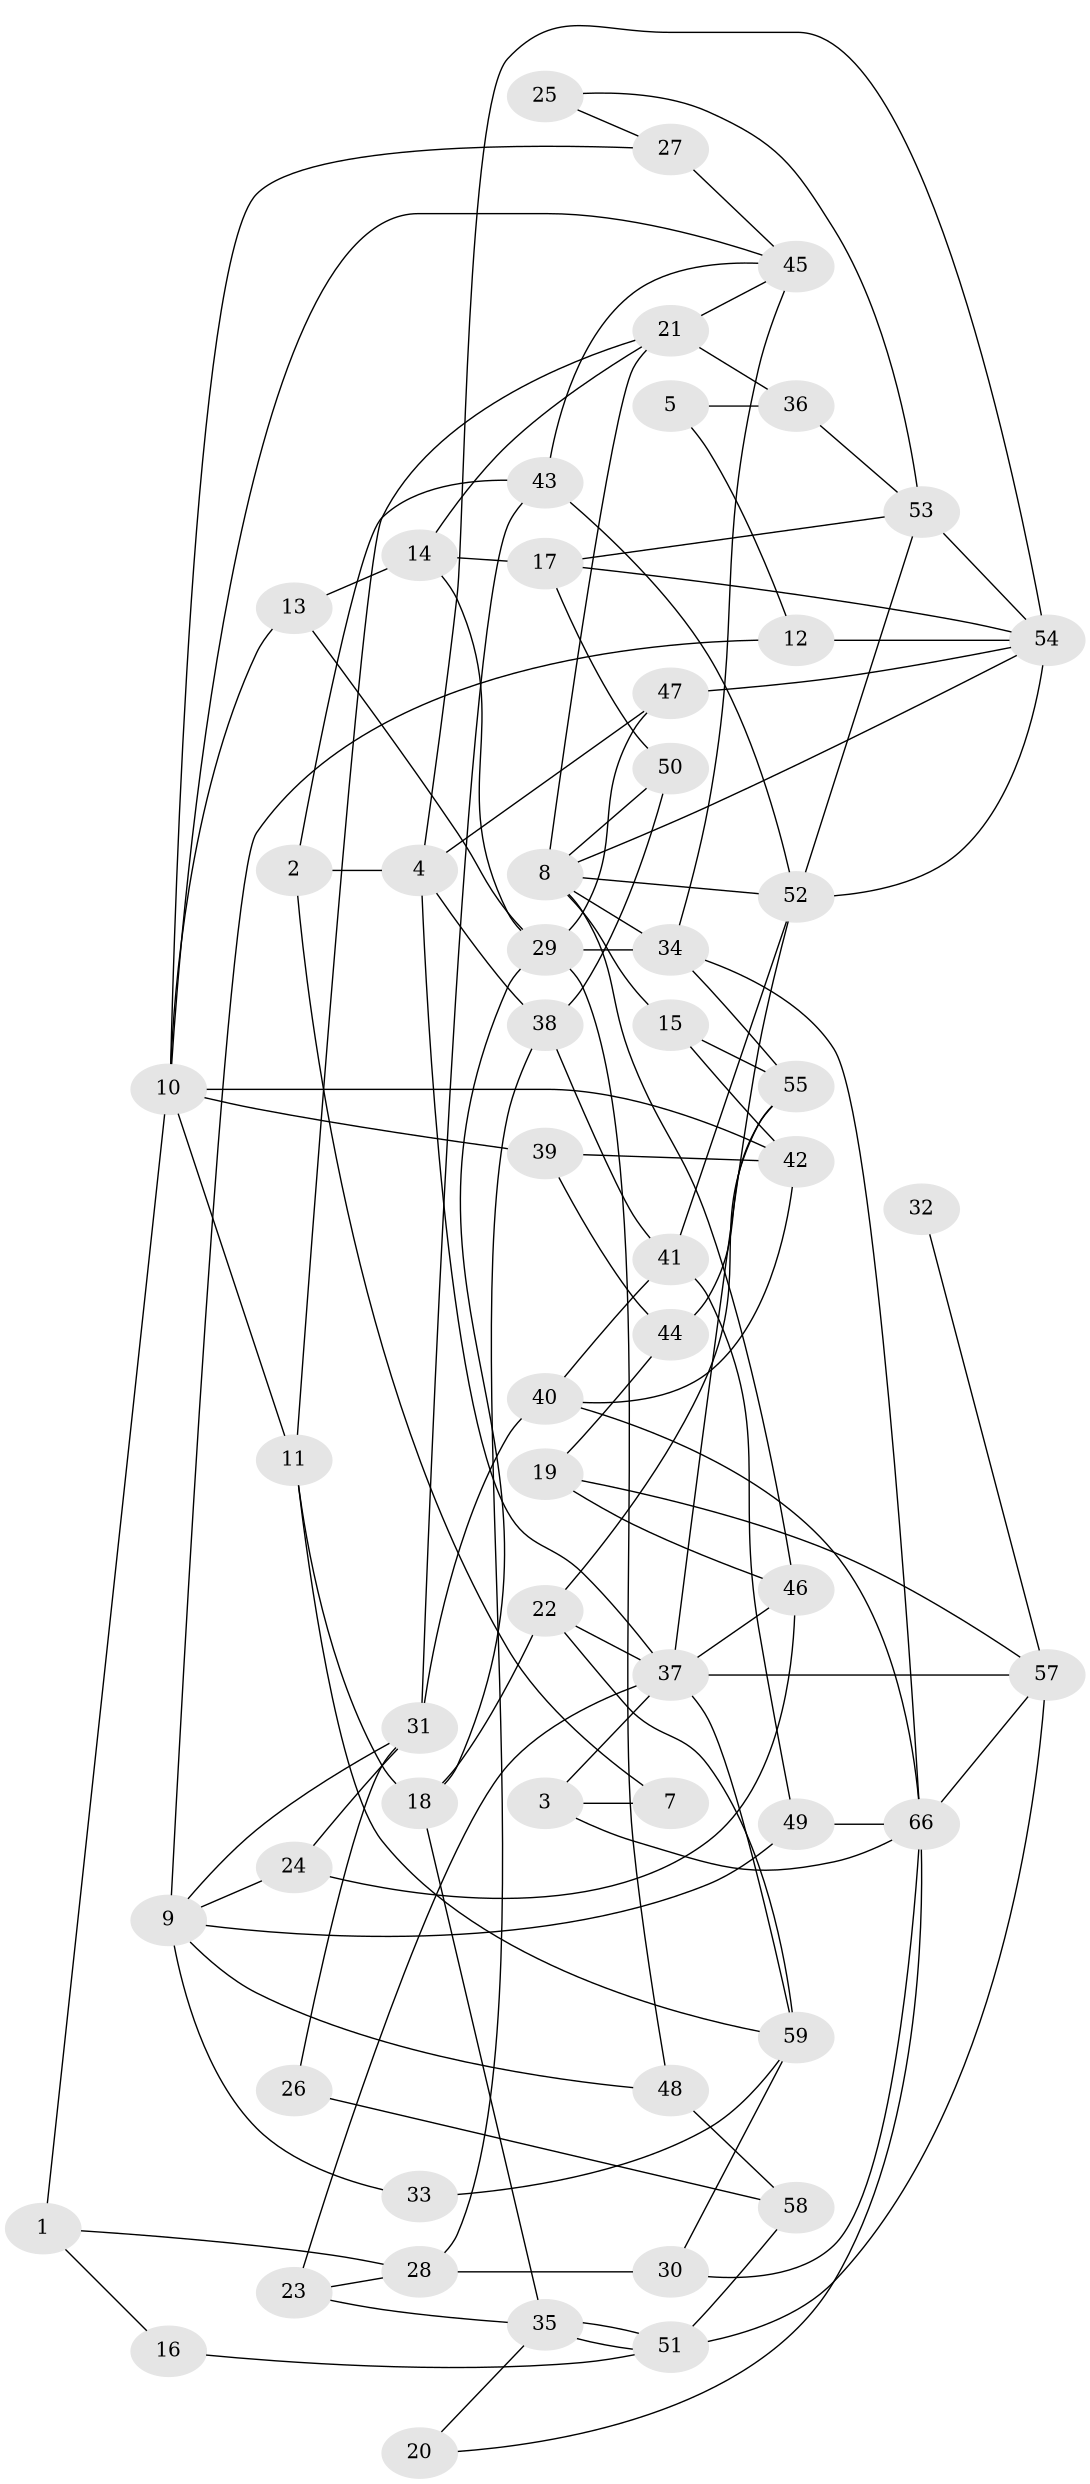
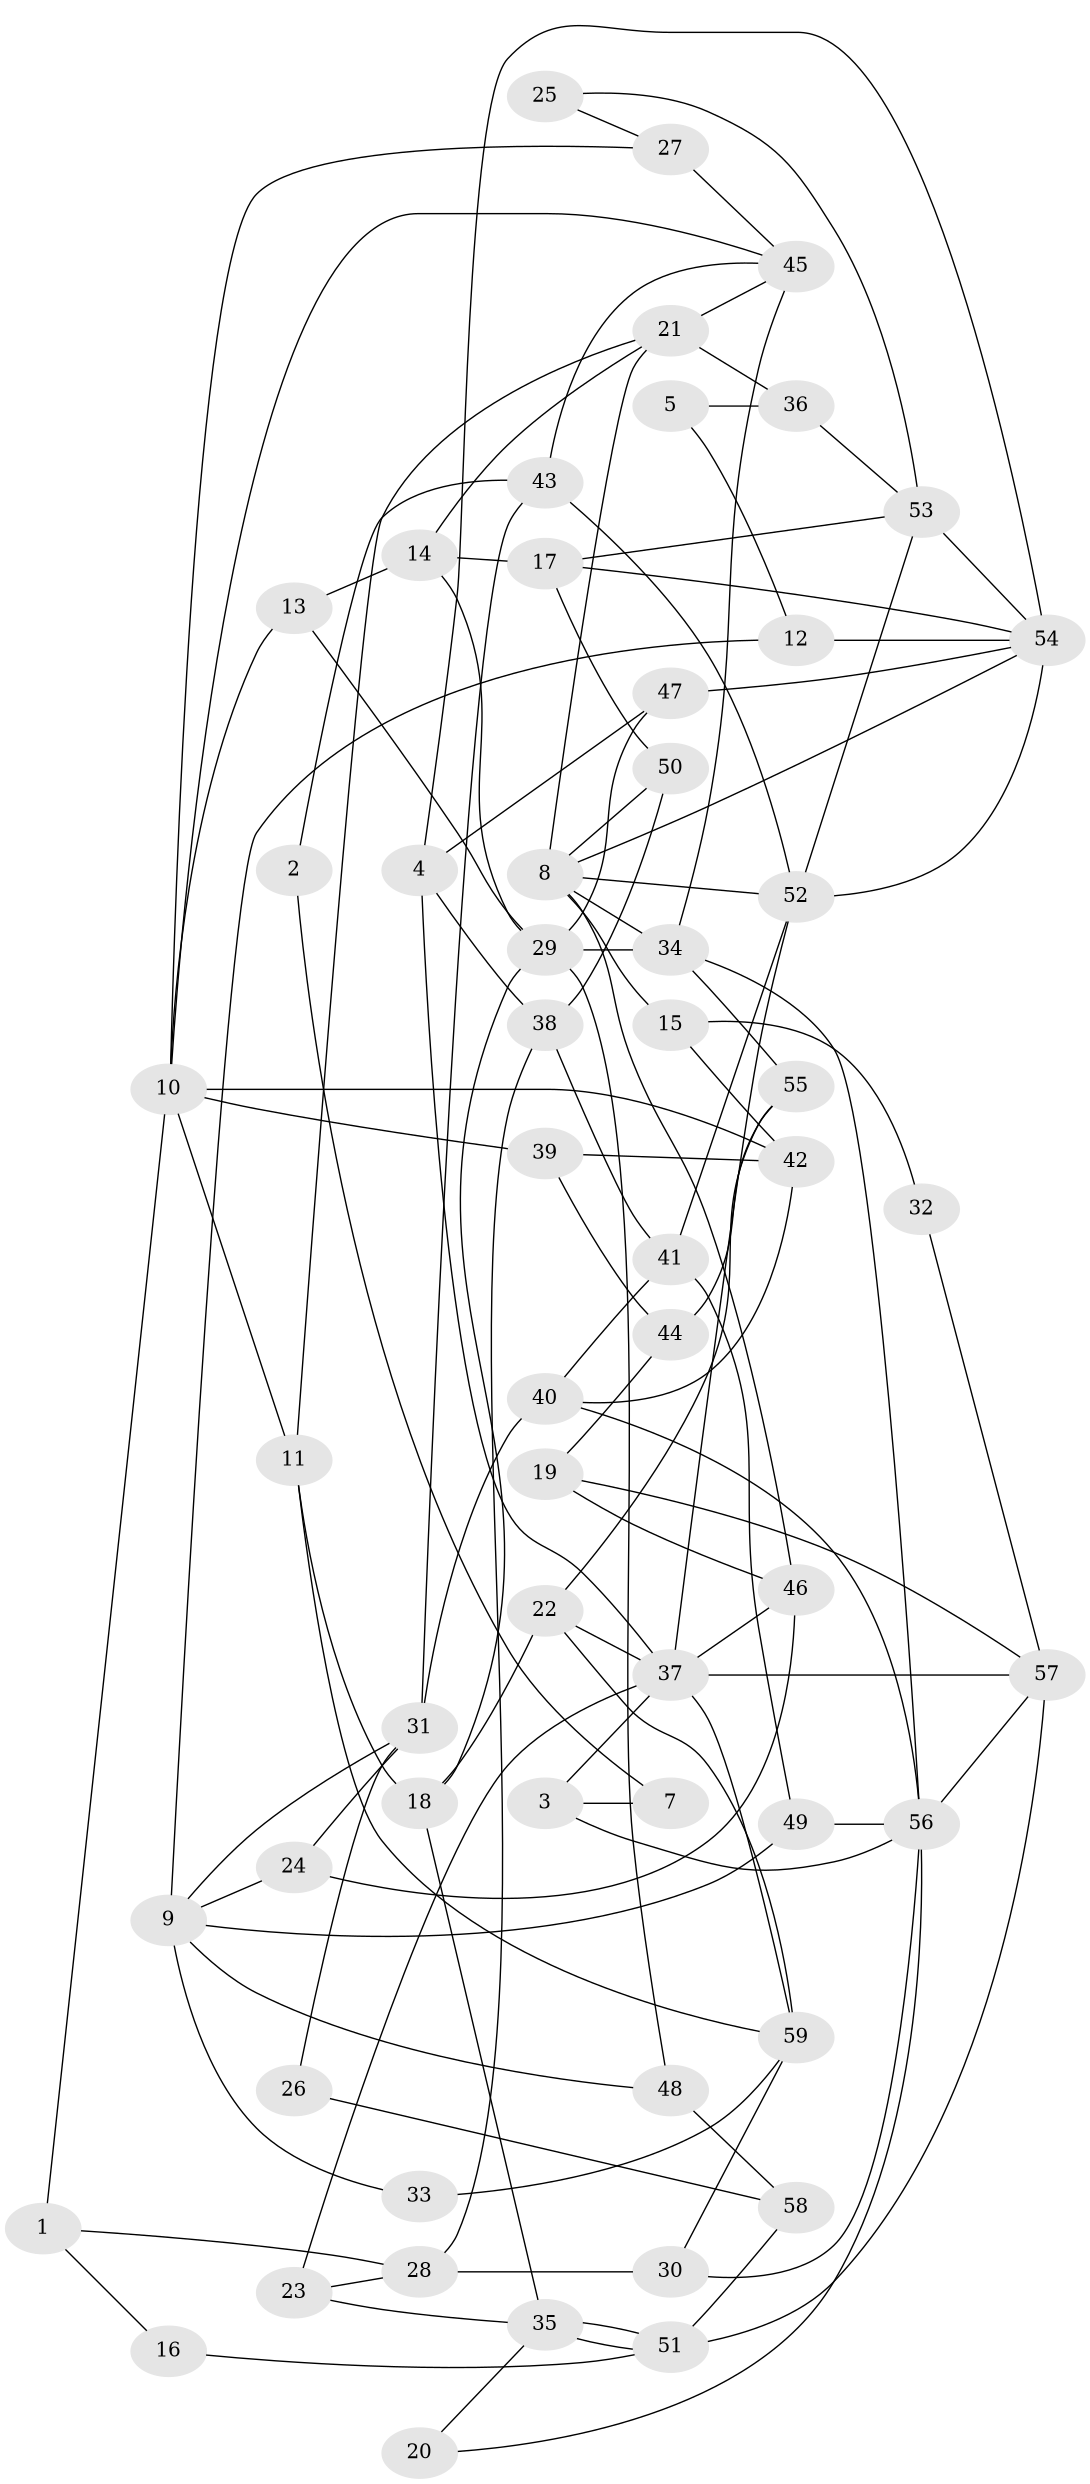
edge "2" -- "4": removed
edge "15" -- "55": now "15" -- "32"
node "66": label "66" -> "56"
